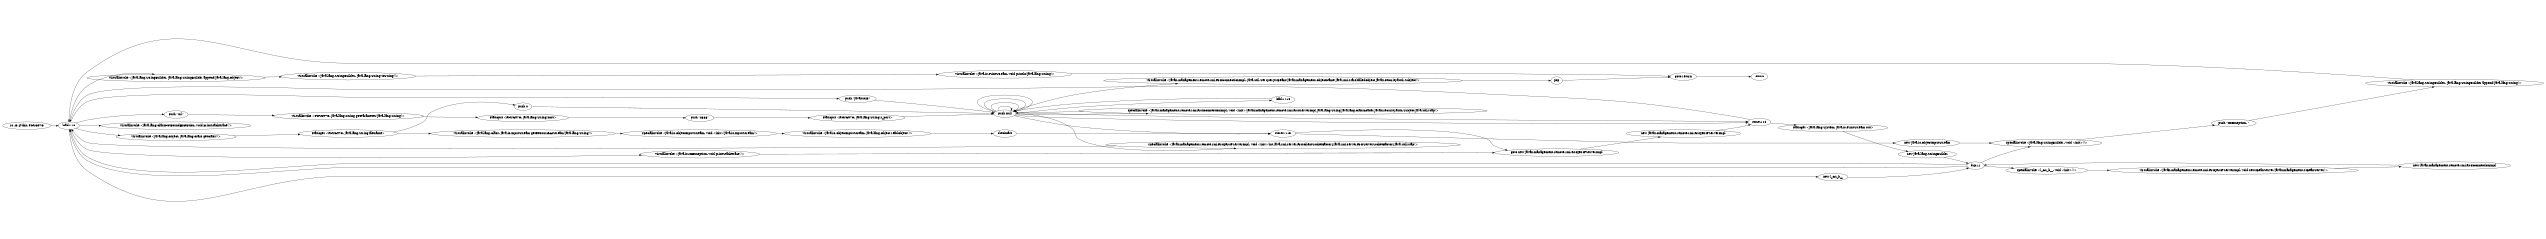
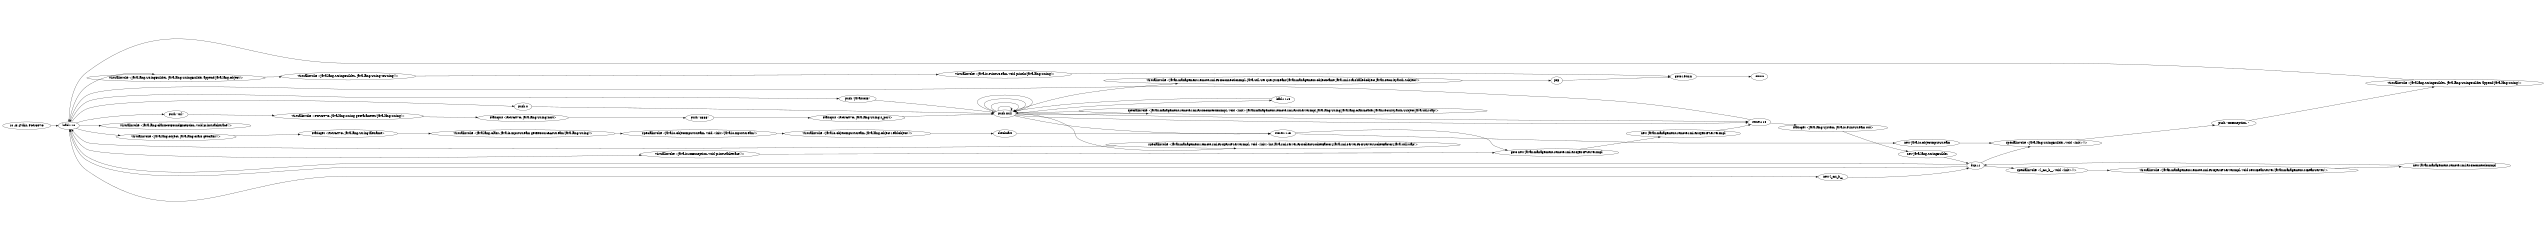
edge "staticget <PNYGT7O: java.lang.String filename>" -> "push 0": now "load.r r0" -> "push 0"
